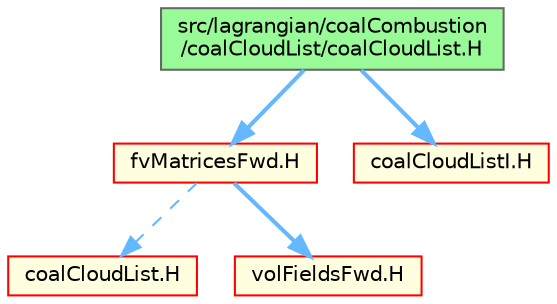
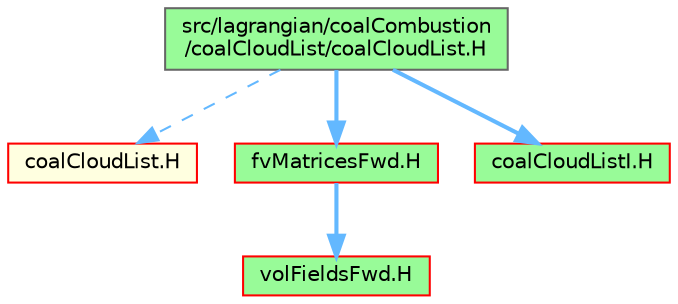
node "fvMatricesFwd.H": fillcolor lightyellow -> palegreen
node "coalCloudListI.H": fillcolor lightyellow -> palegreen
edge "fvMatricesFwd.H" -> "coalCloudList.H": now "src/lagrangian/coalCombustion /coalCloudList/coalCloudList.H" -> "coalCloudList.H"
node "volFieldsFwd.H": fillcolor lightyellow -> palegreen
